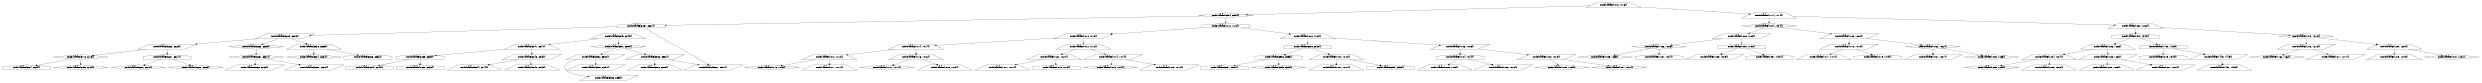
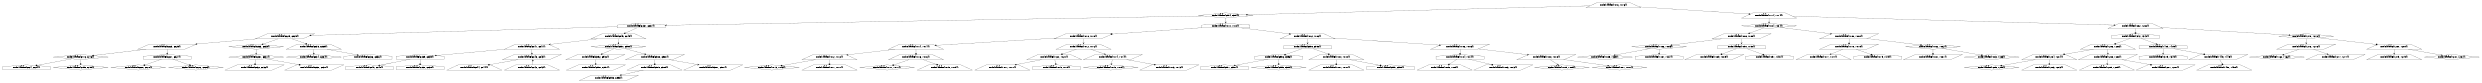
edge "Node{data=[6837, 6837]}" -> "Node{data=[6987, 6987]}": now "Node{data=[6837, 6837]}" -> "Node{data=[6845, 6845]}"
edge "Node{data=[6843, 6843]}" -> "Node{data=[6842, 6842]}": reversed
edge "Node{data=[6992, 6992]}" -> "Node{data=[6993, 6993]}": now "Node{data=[6989, 6989]}" -> "Node{data=[6993, 6993]}"
